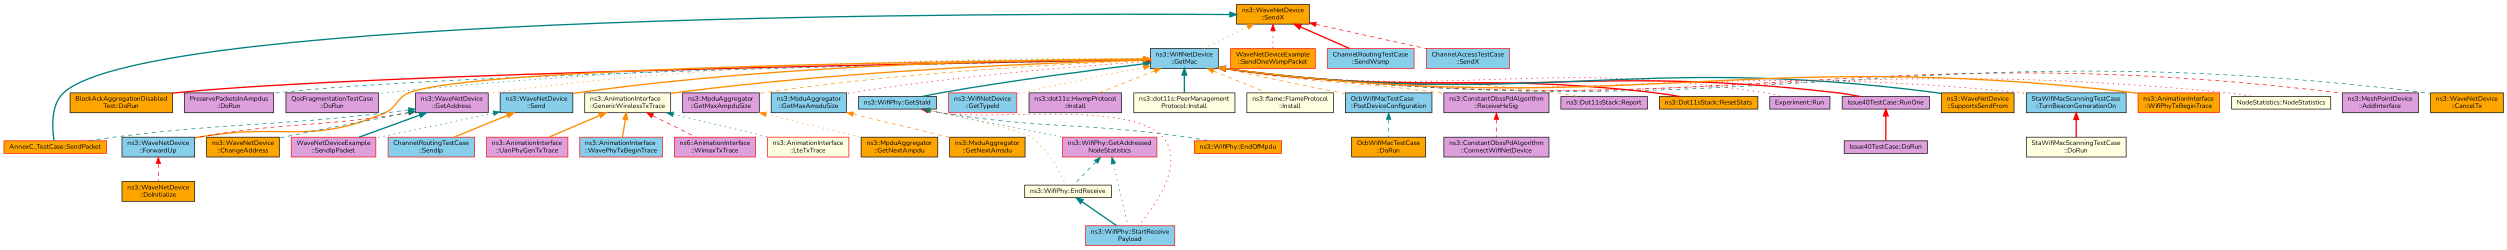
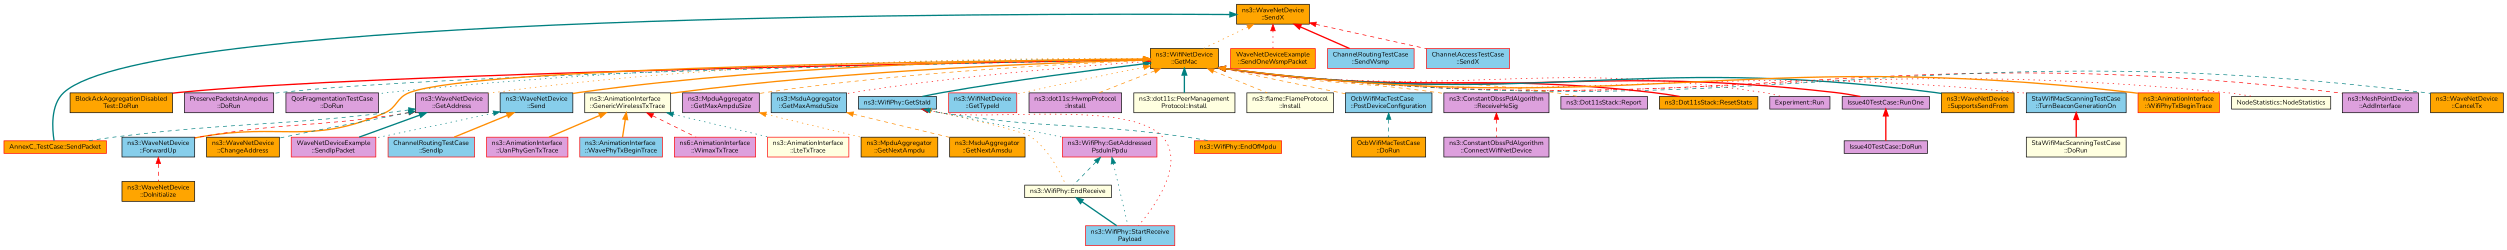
node "ns3::WifiNetDevice ::GetMac": fillcolor skyblue -> orange
node "ns3::WifiPhy::GetAddressed NodeStatistics": label "ns3::WifiPhy::GetAddressed NodeStatistics" -> "ns3::WifiPhy::GetAddressed PsduInPpdu"
